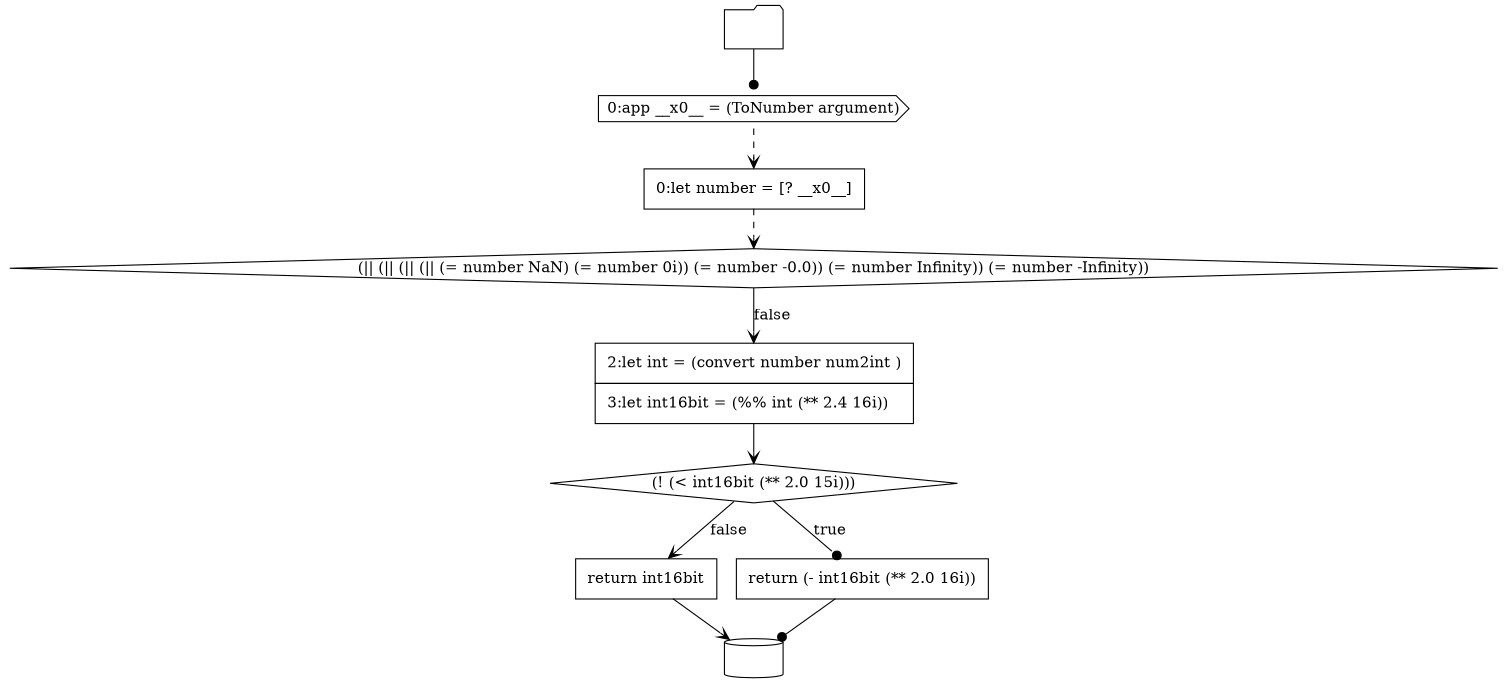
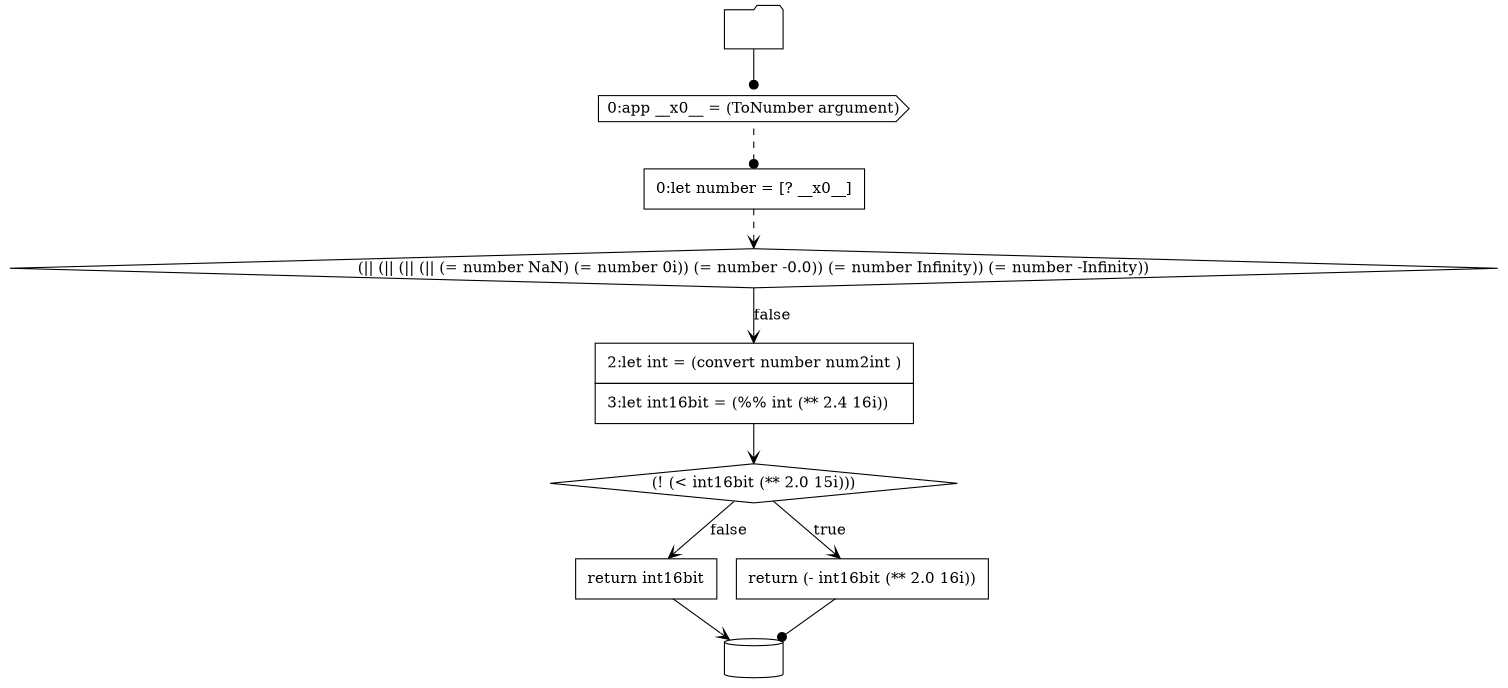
edge "0:app __x0__ = (ToNumber argument)" -> "0:let number = [? __x0__]": arrowhead vee -> dot
edge "(! (< int16bit (** 2.0 15i)))" -> "return (- int16bit (** 2.0 16i))": arrowhead dot -> vee
